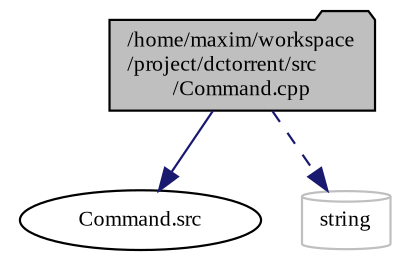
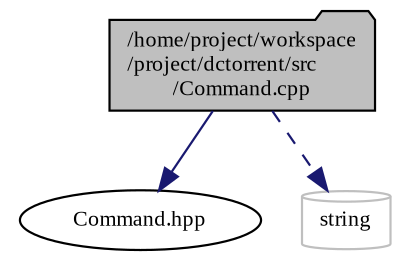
node "/home/maxim/workspace /project/dctorrent/src /Command.cpp": label "/home/maxim/workspace /project/dctorrent/src /Command.cpp" -> "/home/project/workspace /project/dctorrent/src /Command.cpp"
node "Command.src": label "Command.src" -> "Command.hpp"
